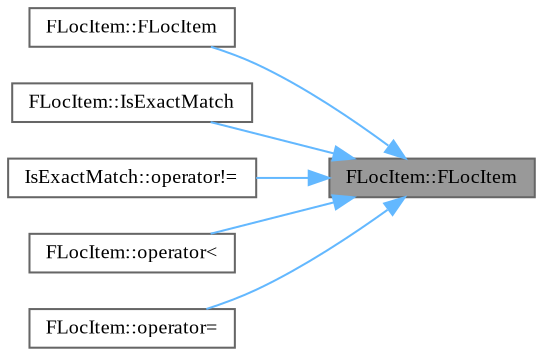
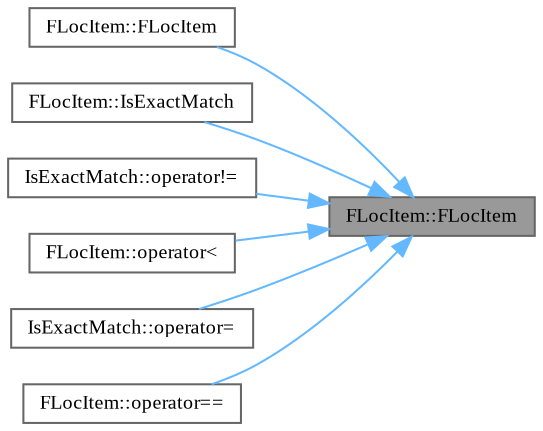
node "FLocItem::operator=": label "FLocItem::operator=" -> "IsExactMatch::operator="
node "FLocItem::operator==": added
